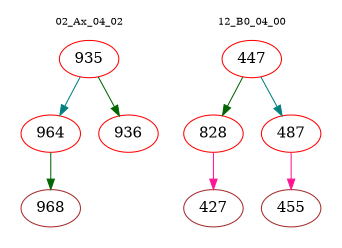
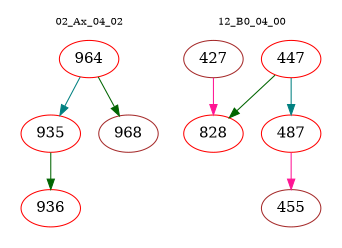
edge "935" -> "964": reversed
edge "828" -> "427": reversed
